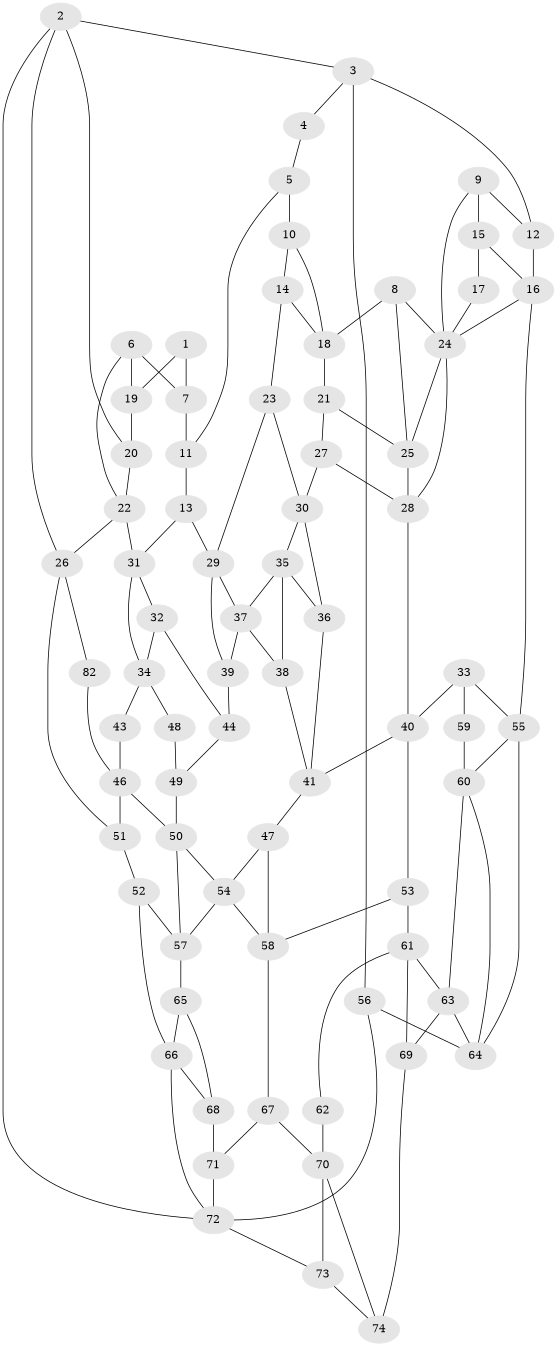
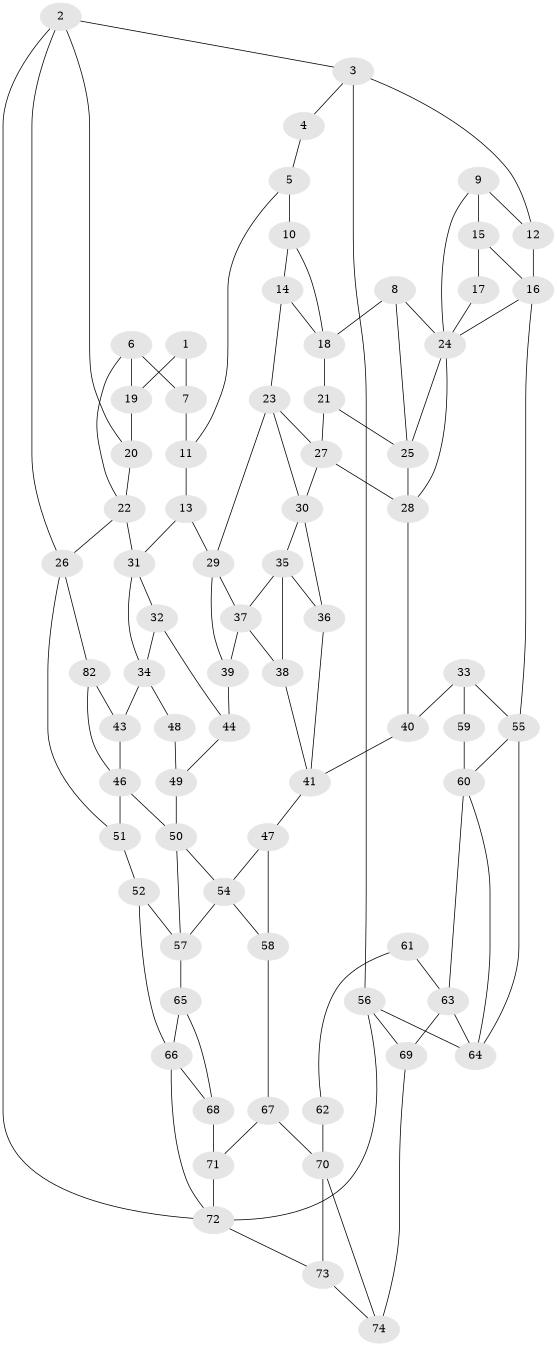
edge "23" -- "27": added
edge "82" -- "43": added
node "53": removed
edge "61" -- "69": now "56" -- "69"
